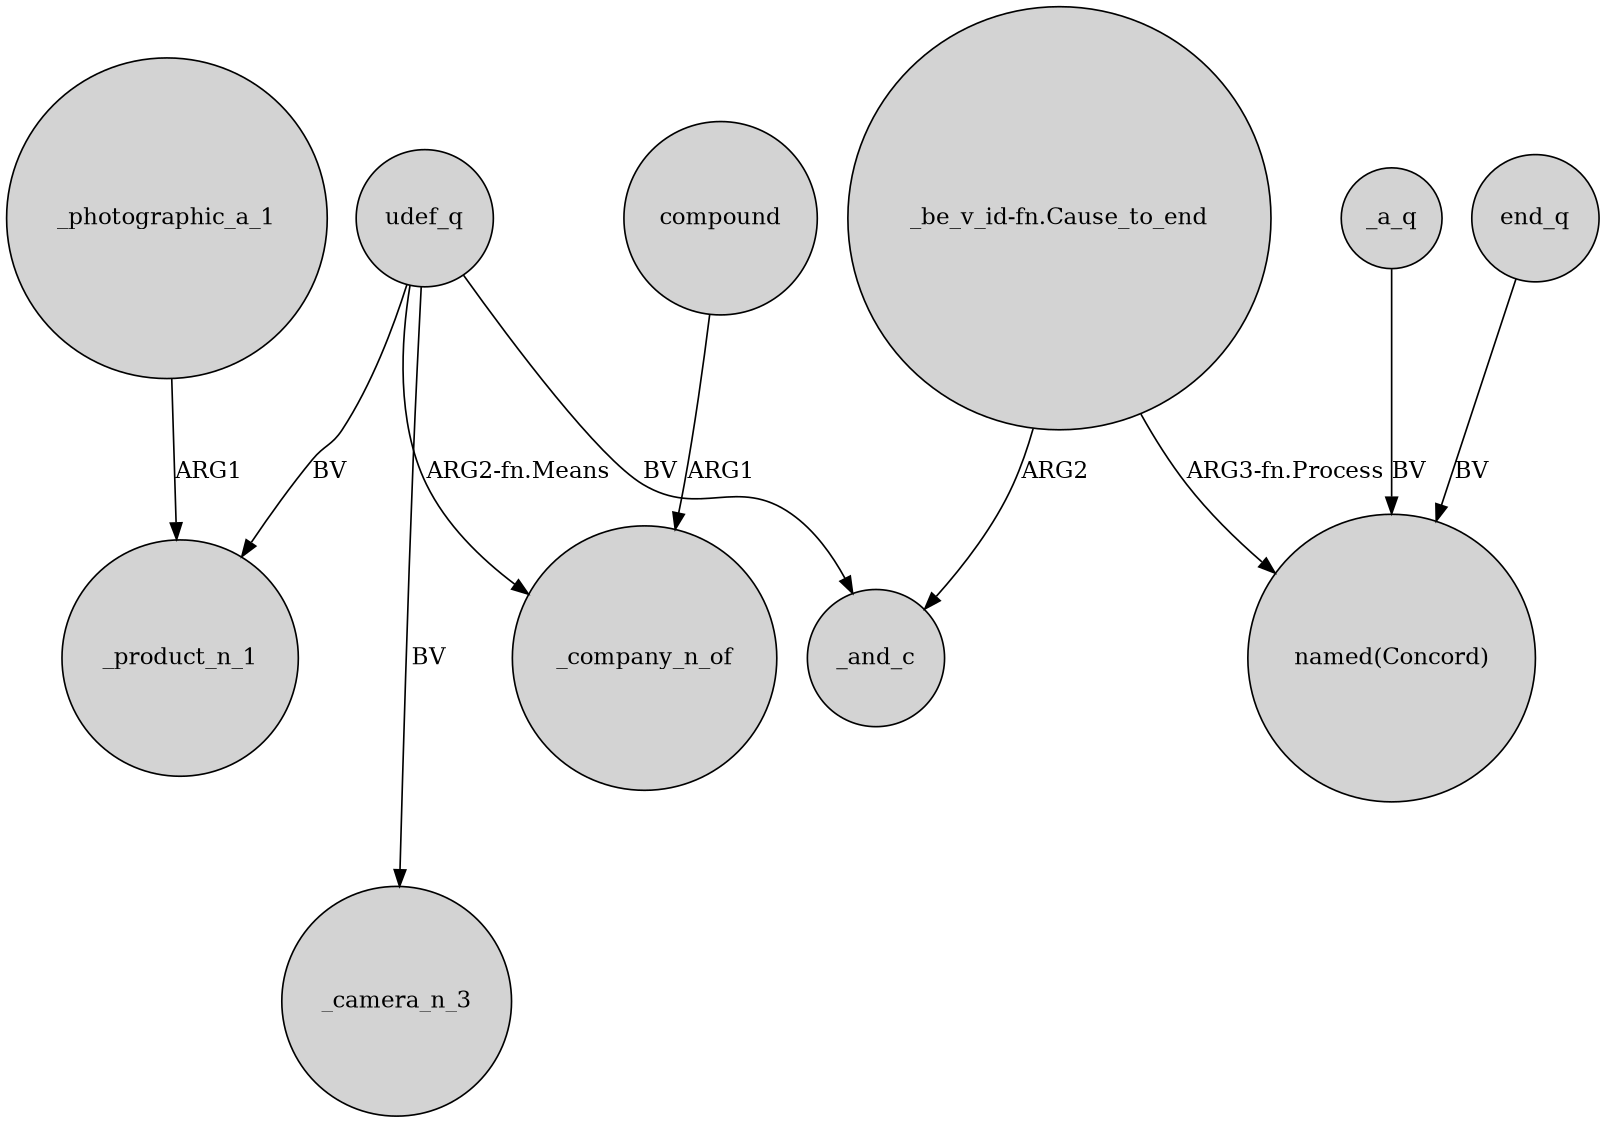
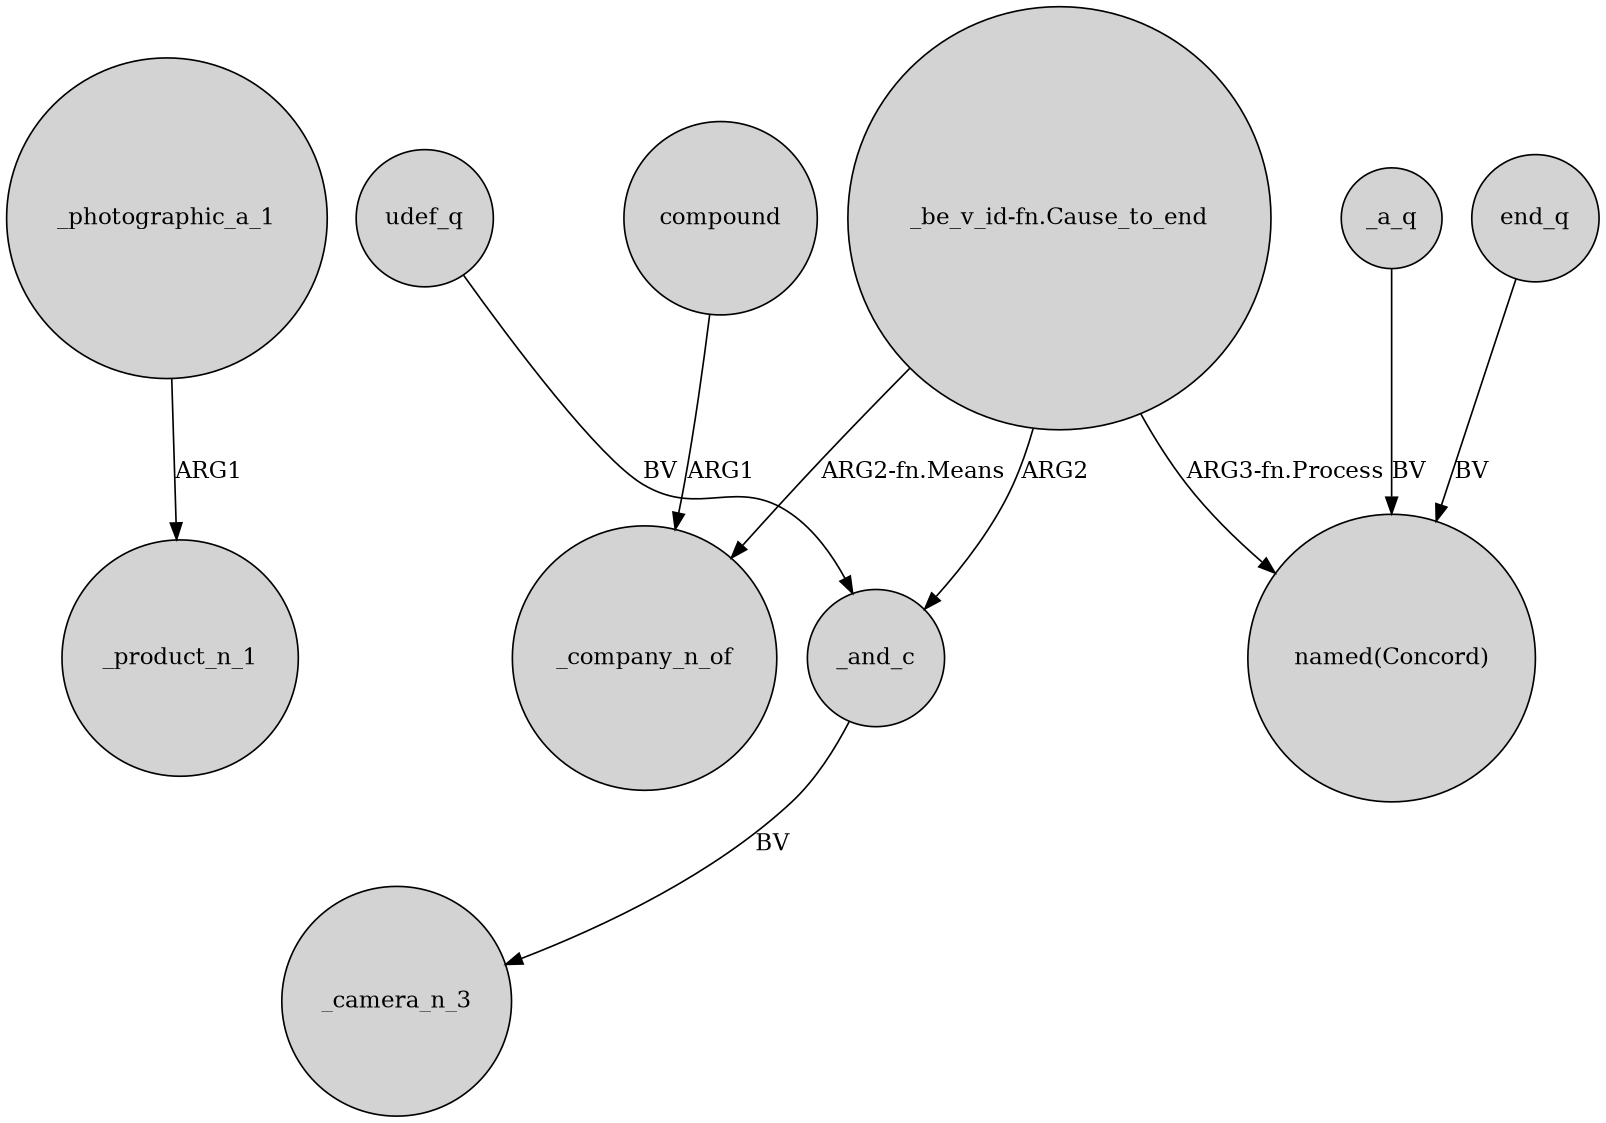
edge "udef_q" -> "_product_n_1": removed, label "BV"
edge "udef_q" -> "_company_n_of": now "_be_v_id-fn.Cause_to_end" -> "_company_n_of"
edge "udef_q" -> "_camera_n_3": now "_and_c" -> "_camera_n_3"
